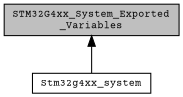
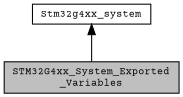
edge "Stm32g4xx_system" -> "STM32G4xx_System_Exported _Variables": reversed
